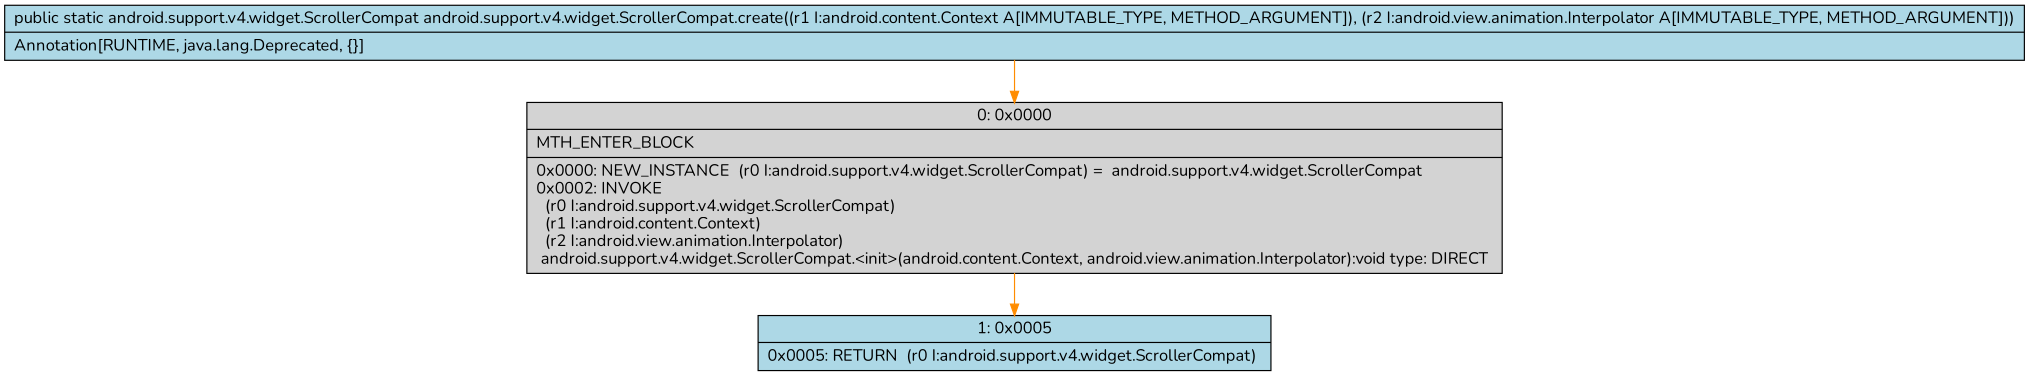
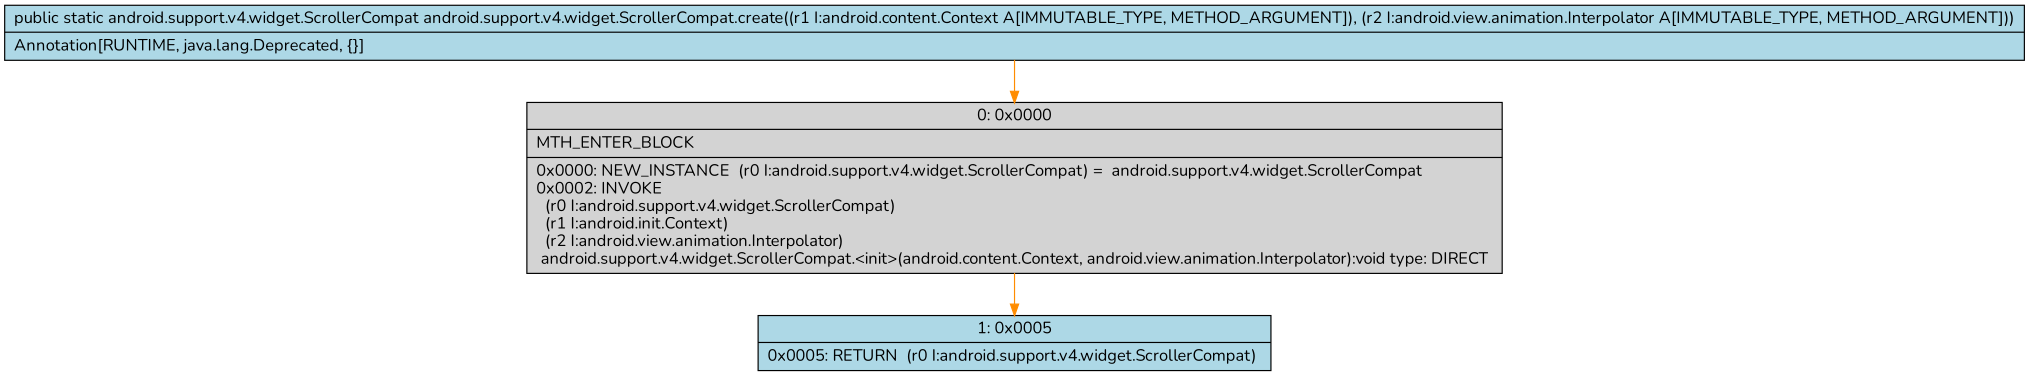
node "0: 0x0000": text "(r1 I:android.content.Context)" -> "(r1 I:android.init.Context)"
